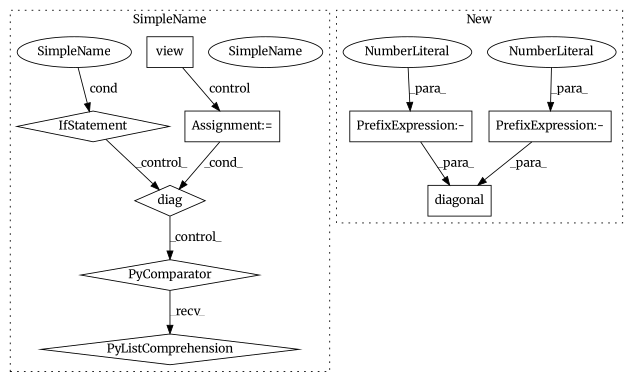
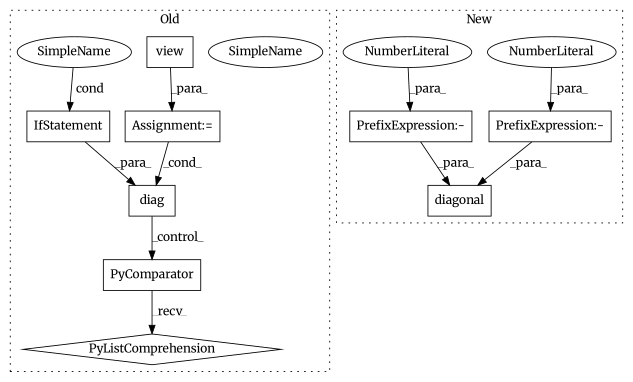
cluster "SimpleName": label "SimpleName" -> "Old"
edge "view" -> "Assignment:=": label "_control_" -> "_para_"
node "IfStatement": shape diamond -> box
edge "IfStatement" -> "diag": label "_control_" -> "_para_"
node "diag": shape diamond -> box
node "PyComparator": shape diamond -> box
